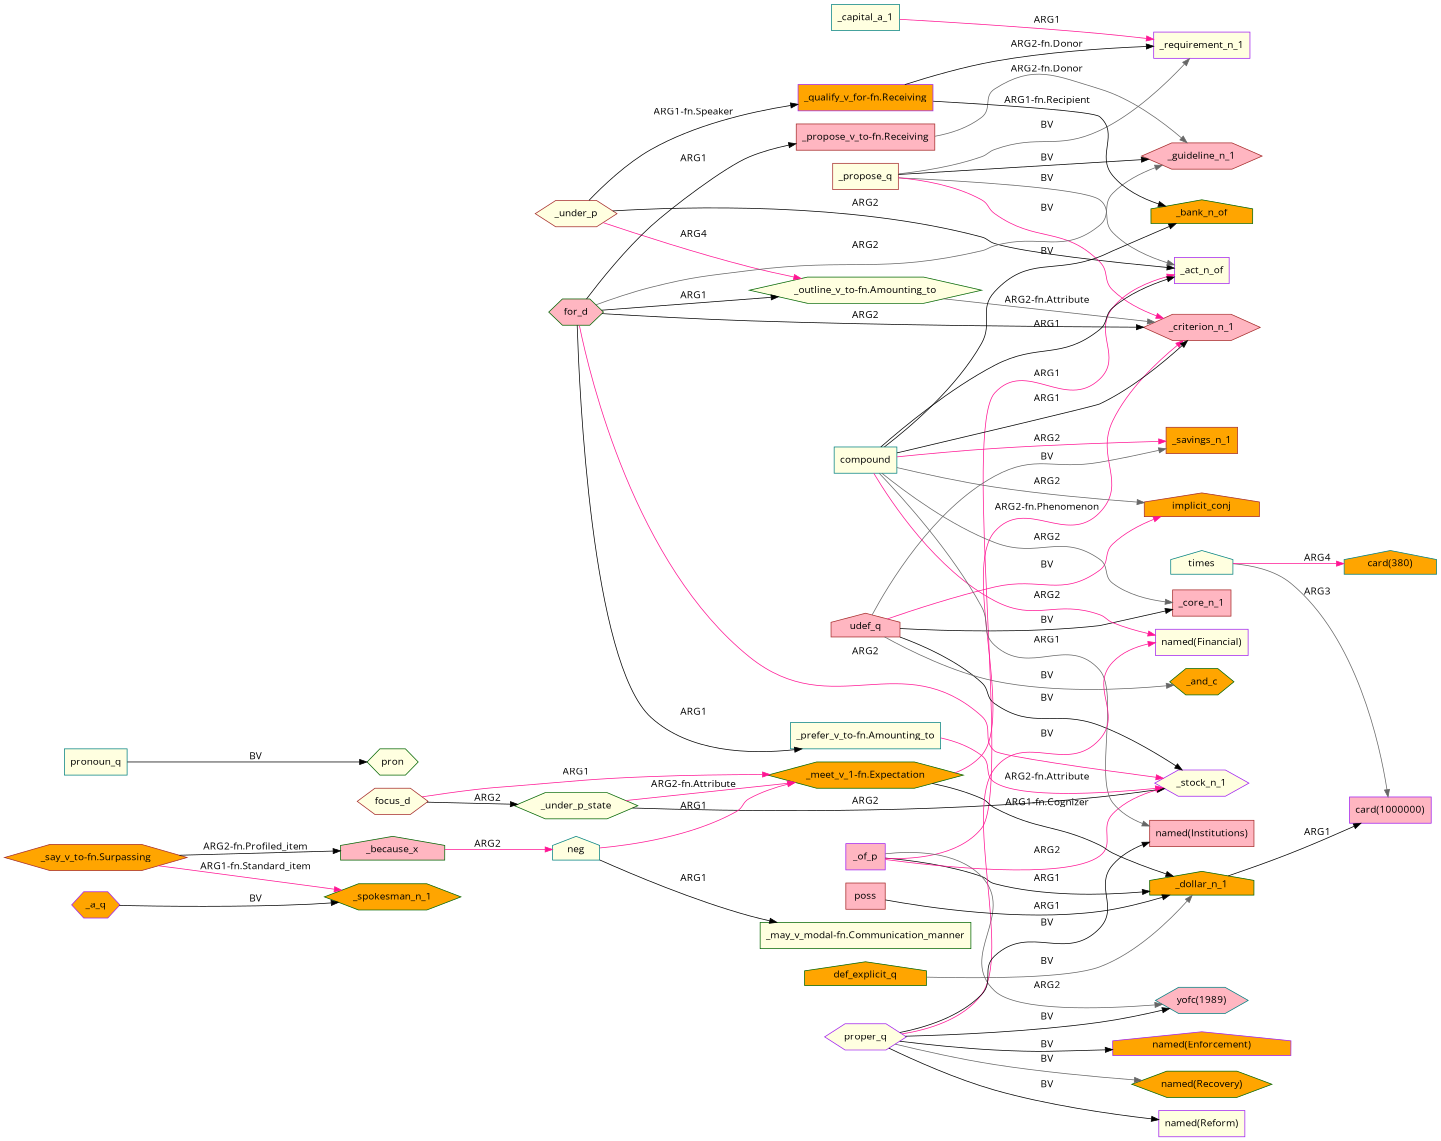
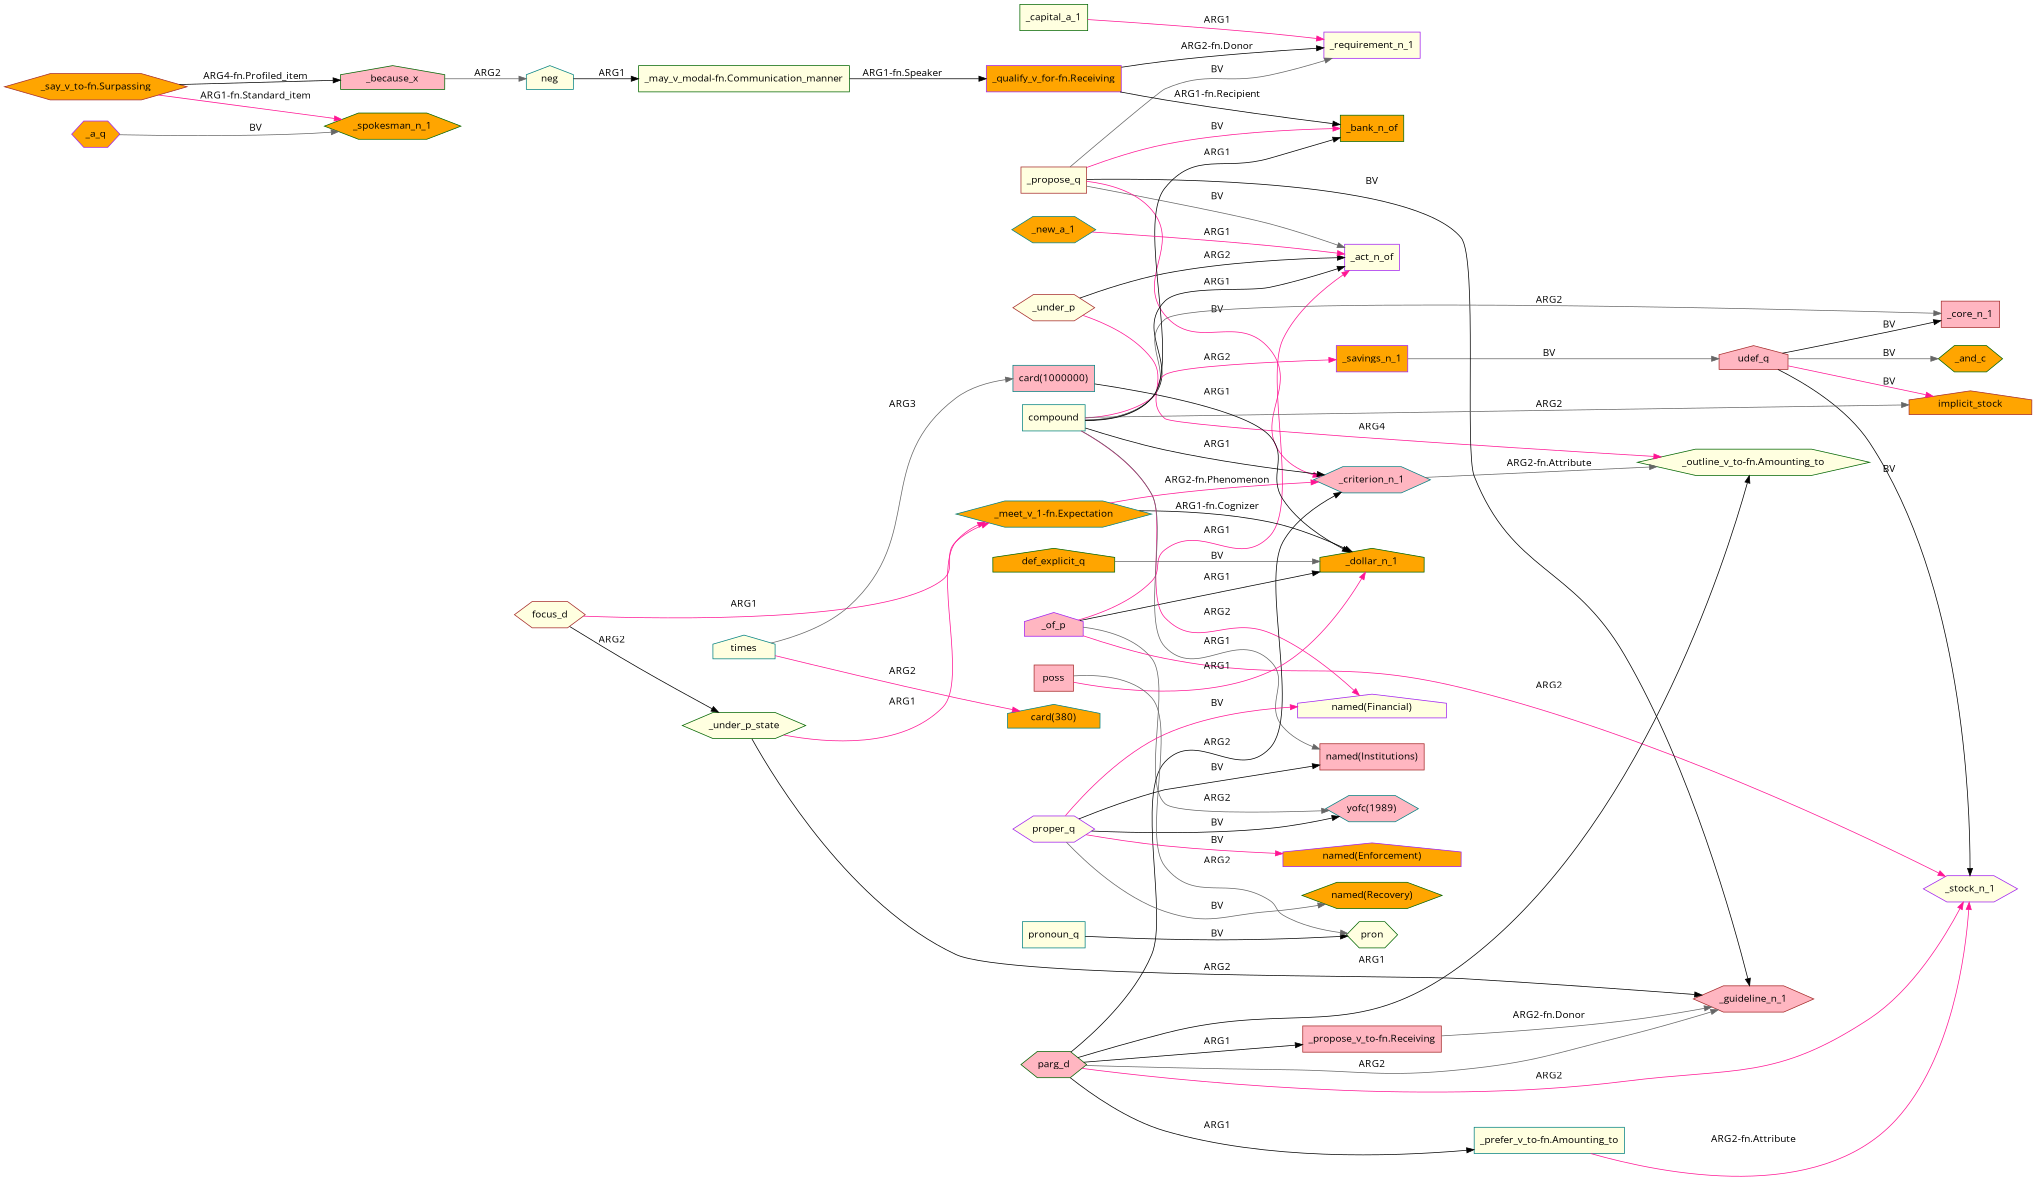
node "_capital_a_1": color teal -> darkgreen
edge "_under_p" -> "_qualify_v_for-fn.Receiving": now "_may_v_modal-fn.Communication_manner" -> "_qualify_v_for-fn.Receiving"
edge "_propose_q" -> "_bank_n_of": added, label "BV"
node "_bank_n_of": shape house -> box
node "_new_a_1": added
edge "compound" -> "_bank_n_of": label "BV" -> "ARG1"
edge "_outline_v_to-fn.Amounting_to" -> "_criterion_n_1": reversed
node "for_d": label "for_d" -> "parg_d"
node "_criterion_n_1": color brown -> teal
node "_savings_n_1": color brown -> purple
edge "udef_q" -> "_savings_n_1": reversed
node "implicit_conj": label "implicit_conj" -> "implicit_stock"
edge "times" -> "card(380)": label "ARG4" -> "ARG2"
node "named(Financial)": shape box -> house
node "_meet_v_1-fn.Expectation": color darkgreen -> teal
edge "_under_p_state" -> "_meet_v_1-fn.Expectation": label "ARG2-fn.Attribute" -> "ARG1"
edge "_under_p_state" -> "_stock_n_1": now "_under_p_state" -> "_guideline_n_1"
node "card(1000000)": color purple -> teal
edge "poss" -> "pron": added, label "ARG2"
edge "neg" -> "_meet_v_1-fn.Expectation": removed, label "ARG1"
edge "_say_v_to-fn.Surpassing" -> "_because_x": label "ARG2-fn.Profiled_item" -> "ARG4-fn.Profiled_item"
edge "_because_x" -> "neg": color deeppink -> gray40
edge "_dollar_n_1" -> "card(1000000)": reversed
node "_of_p": shape box -> house
edge "_a_q" -> "_spokesman_n_1": color black -> gray40
edge "poss" -> "_dollar_n_1": color black -> deeppink
edge "proper_q" -> "named(Enforcement)": color black -> deeppink
node "named(Reform)": removed
